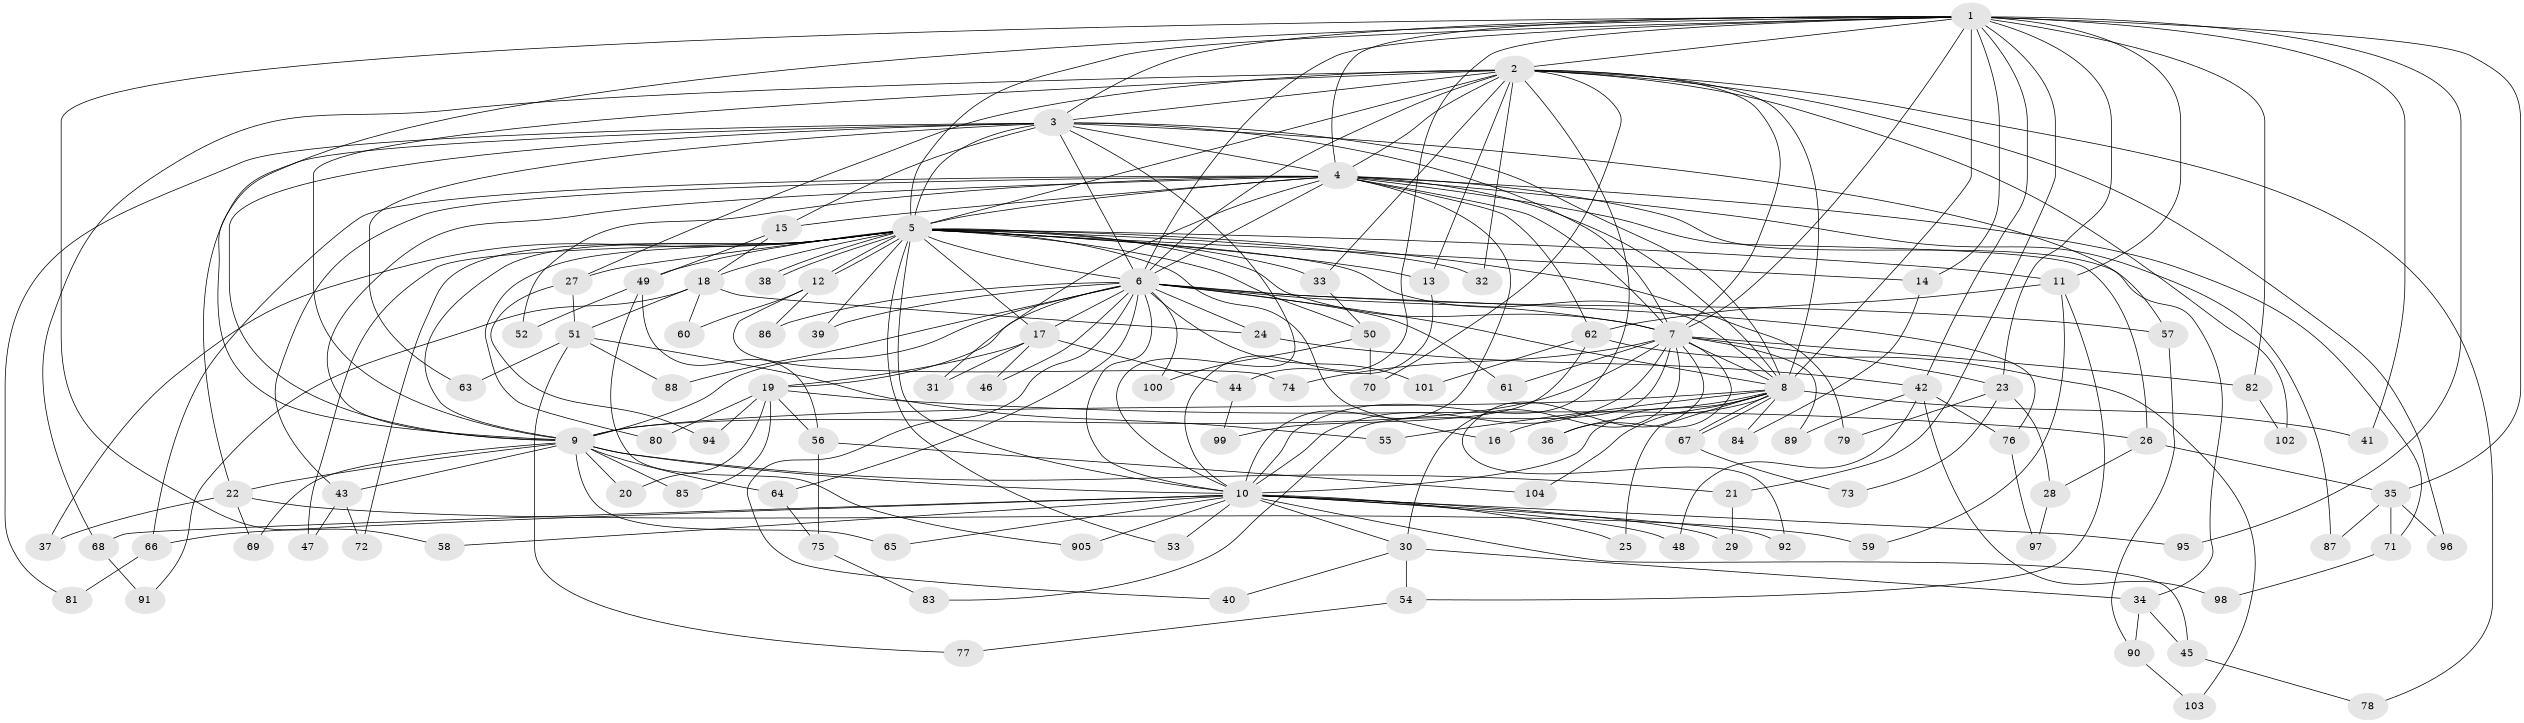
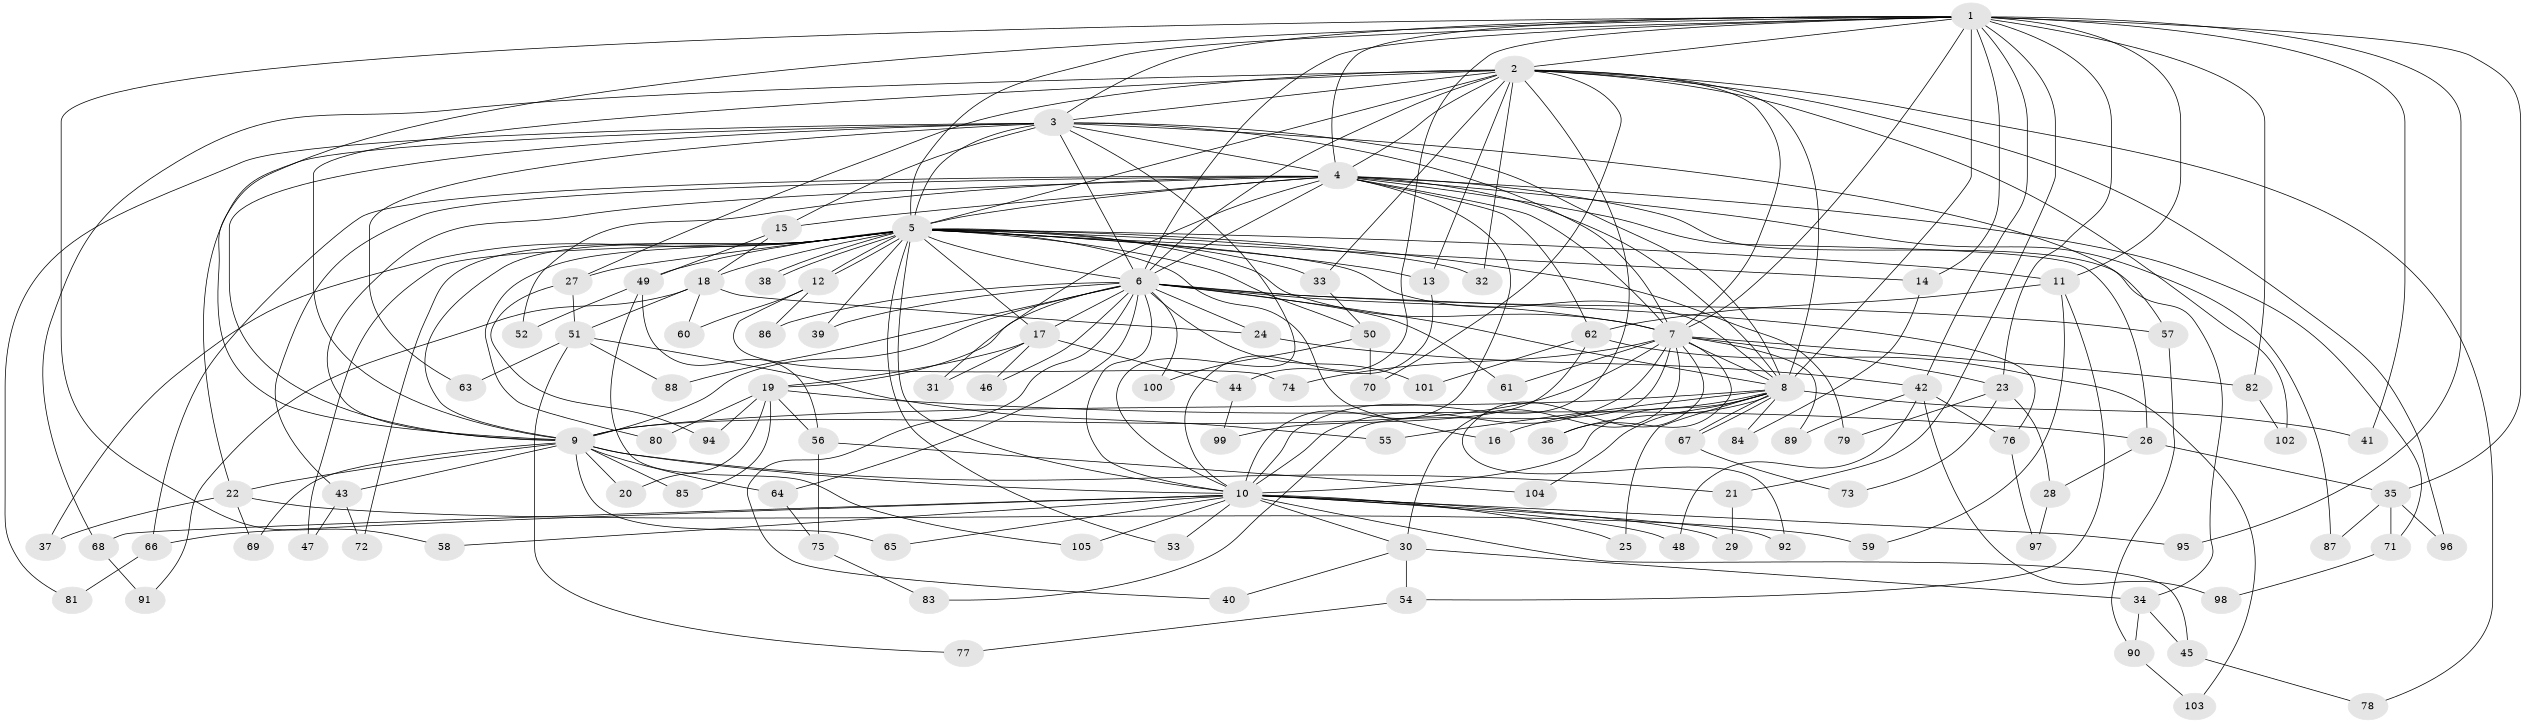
node "905": label "905" -> "105"
